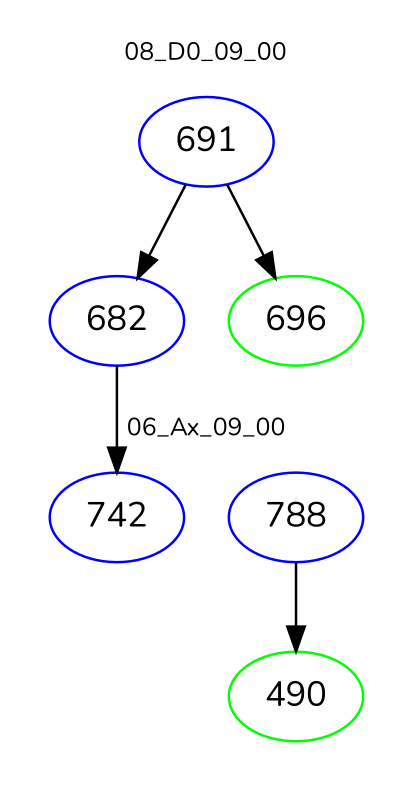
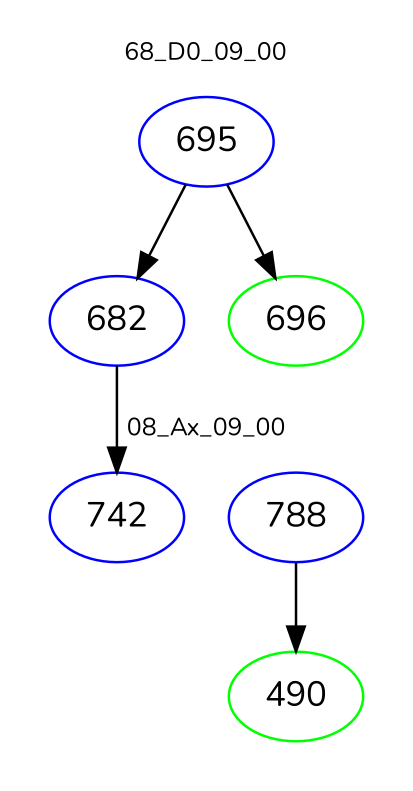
cluster "08_D0_09_00": label "08_D0_09_00" -> "68_D0_09_00"
node "691": label "691" -> "695"
cluster "06_Ax_09_00": label "06_Ax_09_00" -> "08_Ax_09_00"
